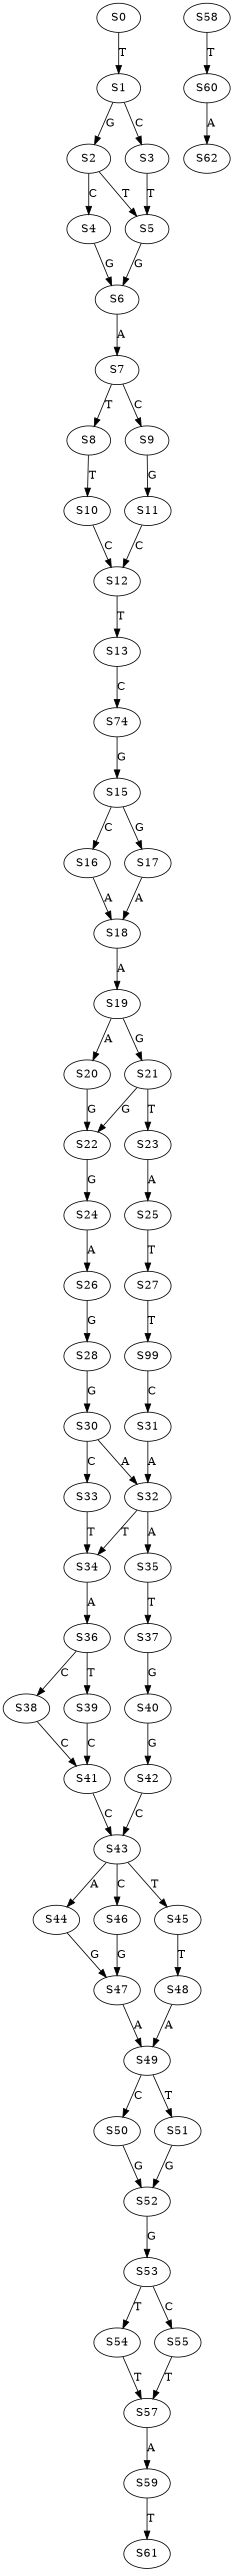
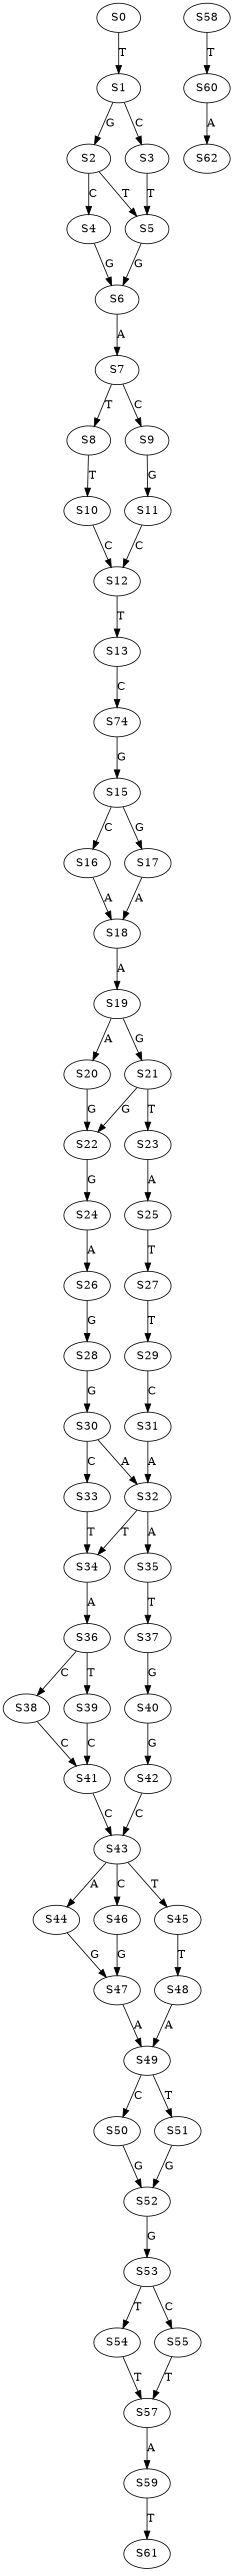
node "S99": label "S99" -> "S29"
